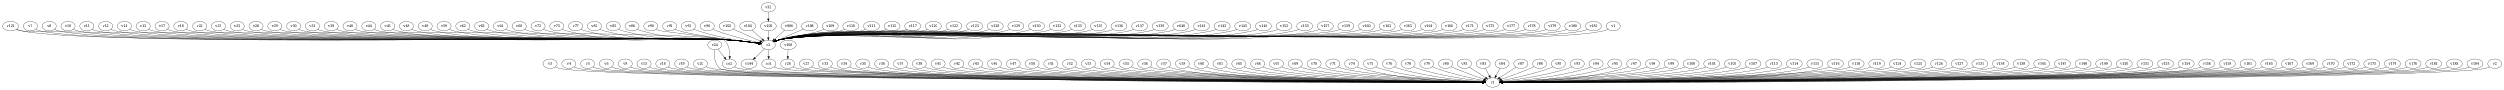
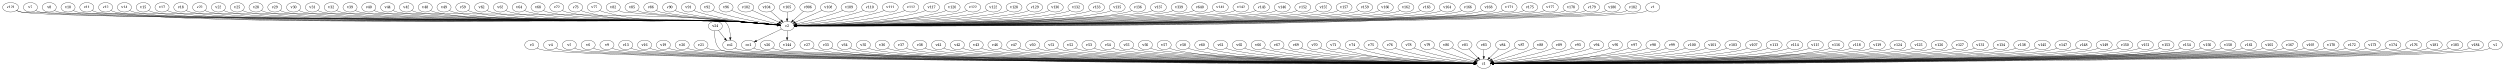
edge "v32" -> "v105": now "v32" -> "c2"
node "v139": label "v139" -> "v339"
node "v21": added
edge "v168" -> "v26": now "v168" -> "c2"
